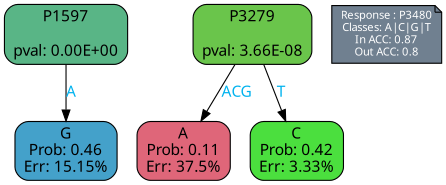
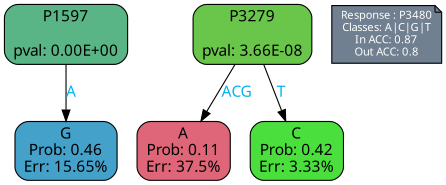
node "G Prob: 0.46 Err: 15.15%": label "G Prob: 0.46 Err: 15.15%" -> "G Prob: 0.46 Err: 15.65%"
